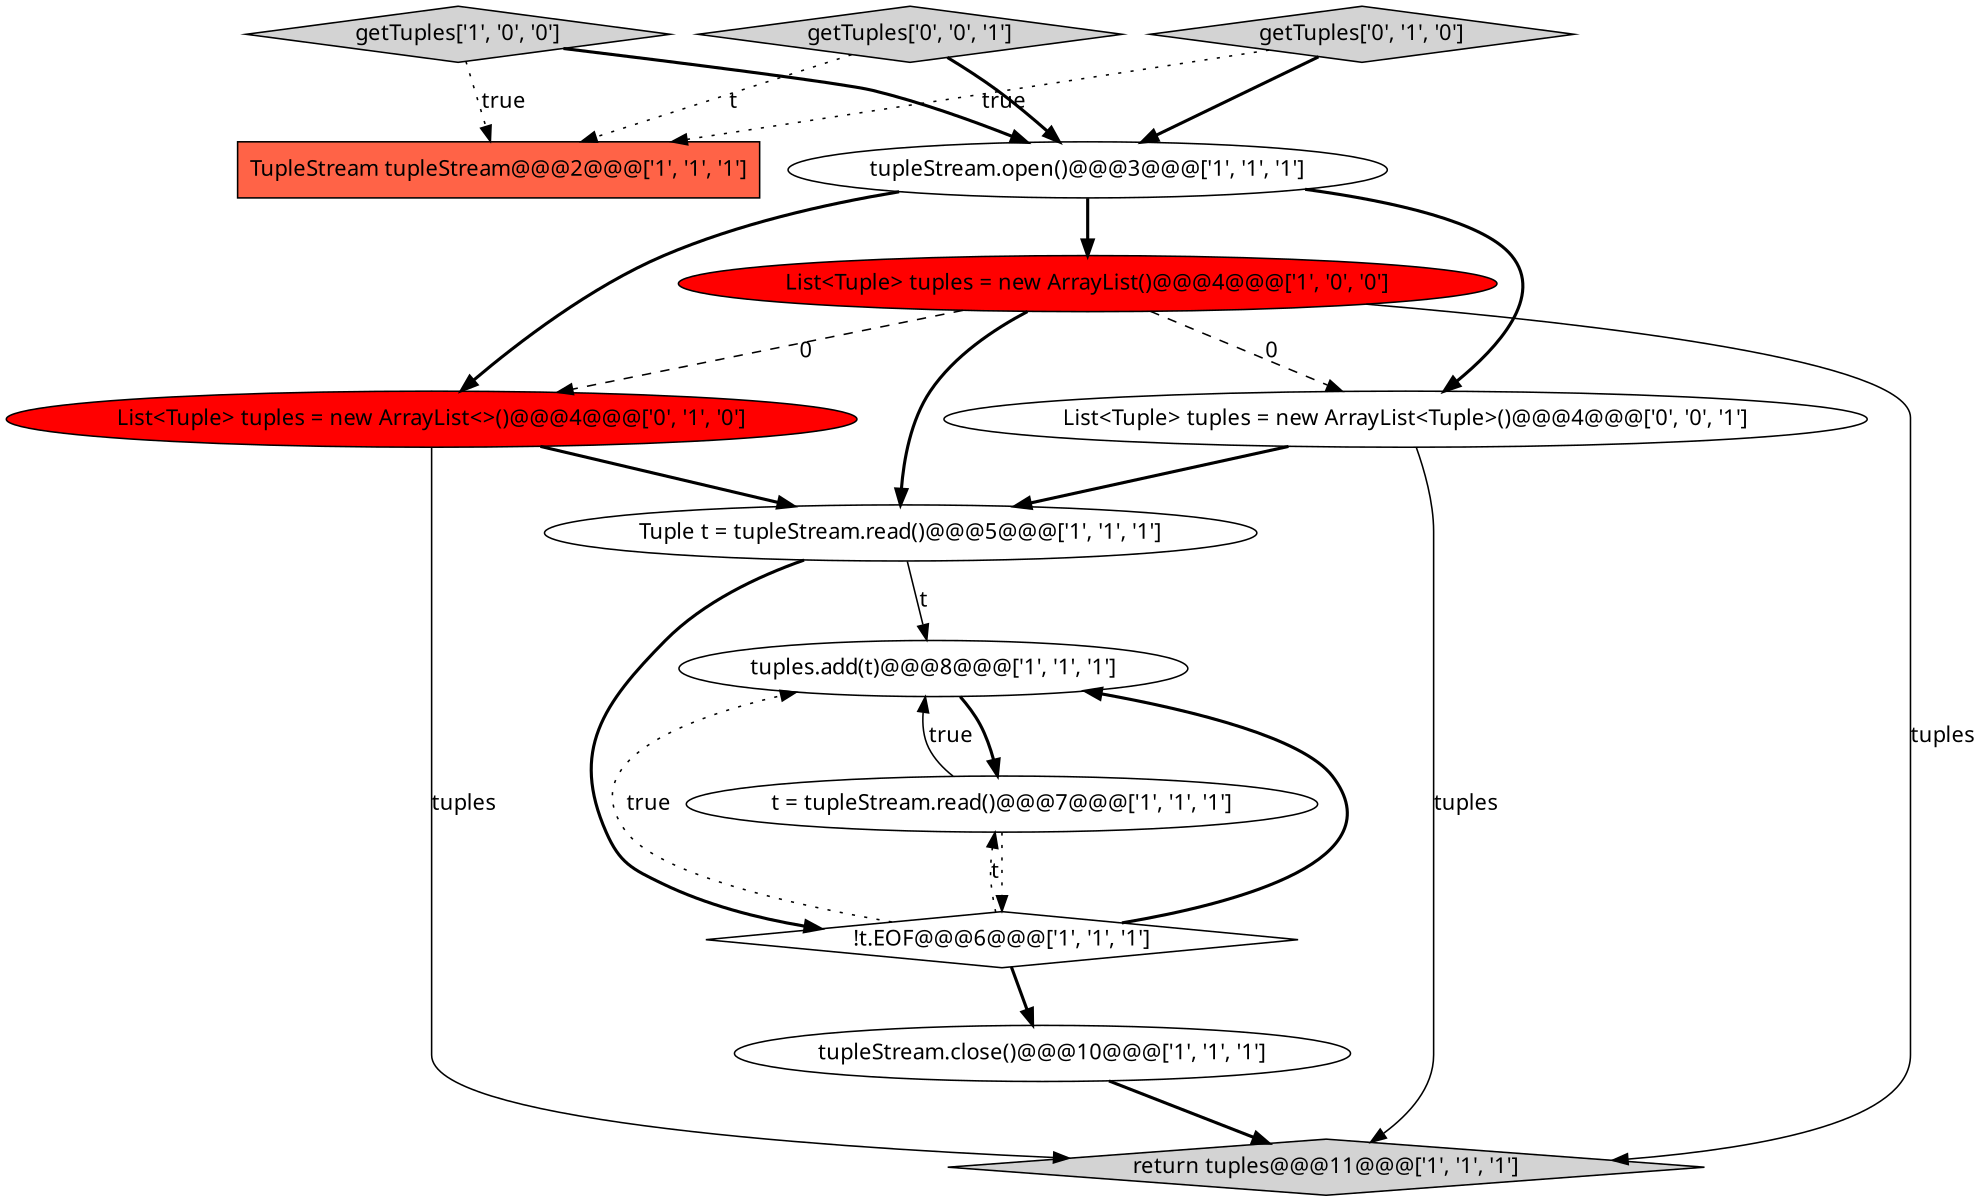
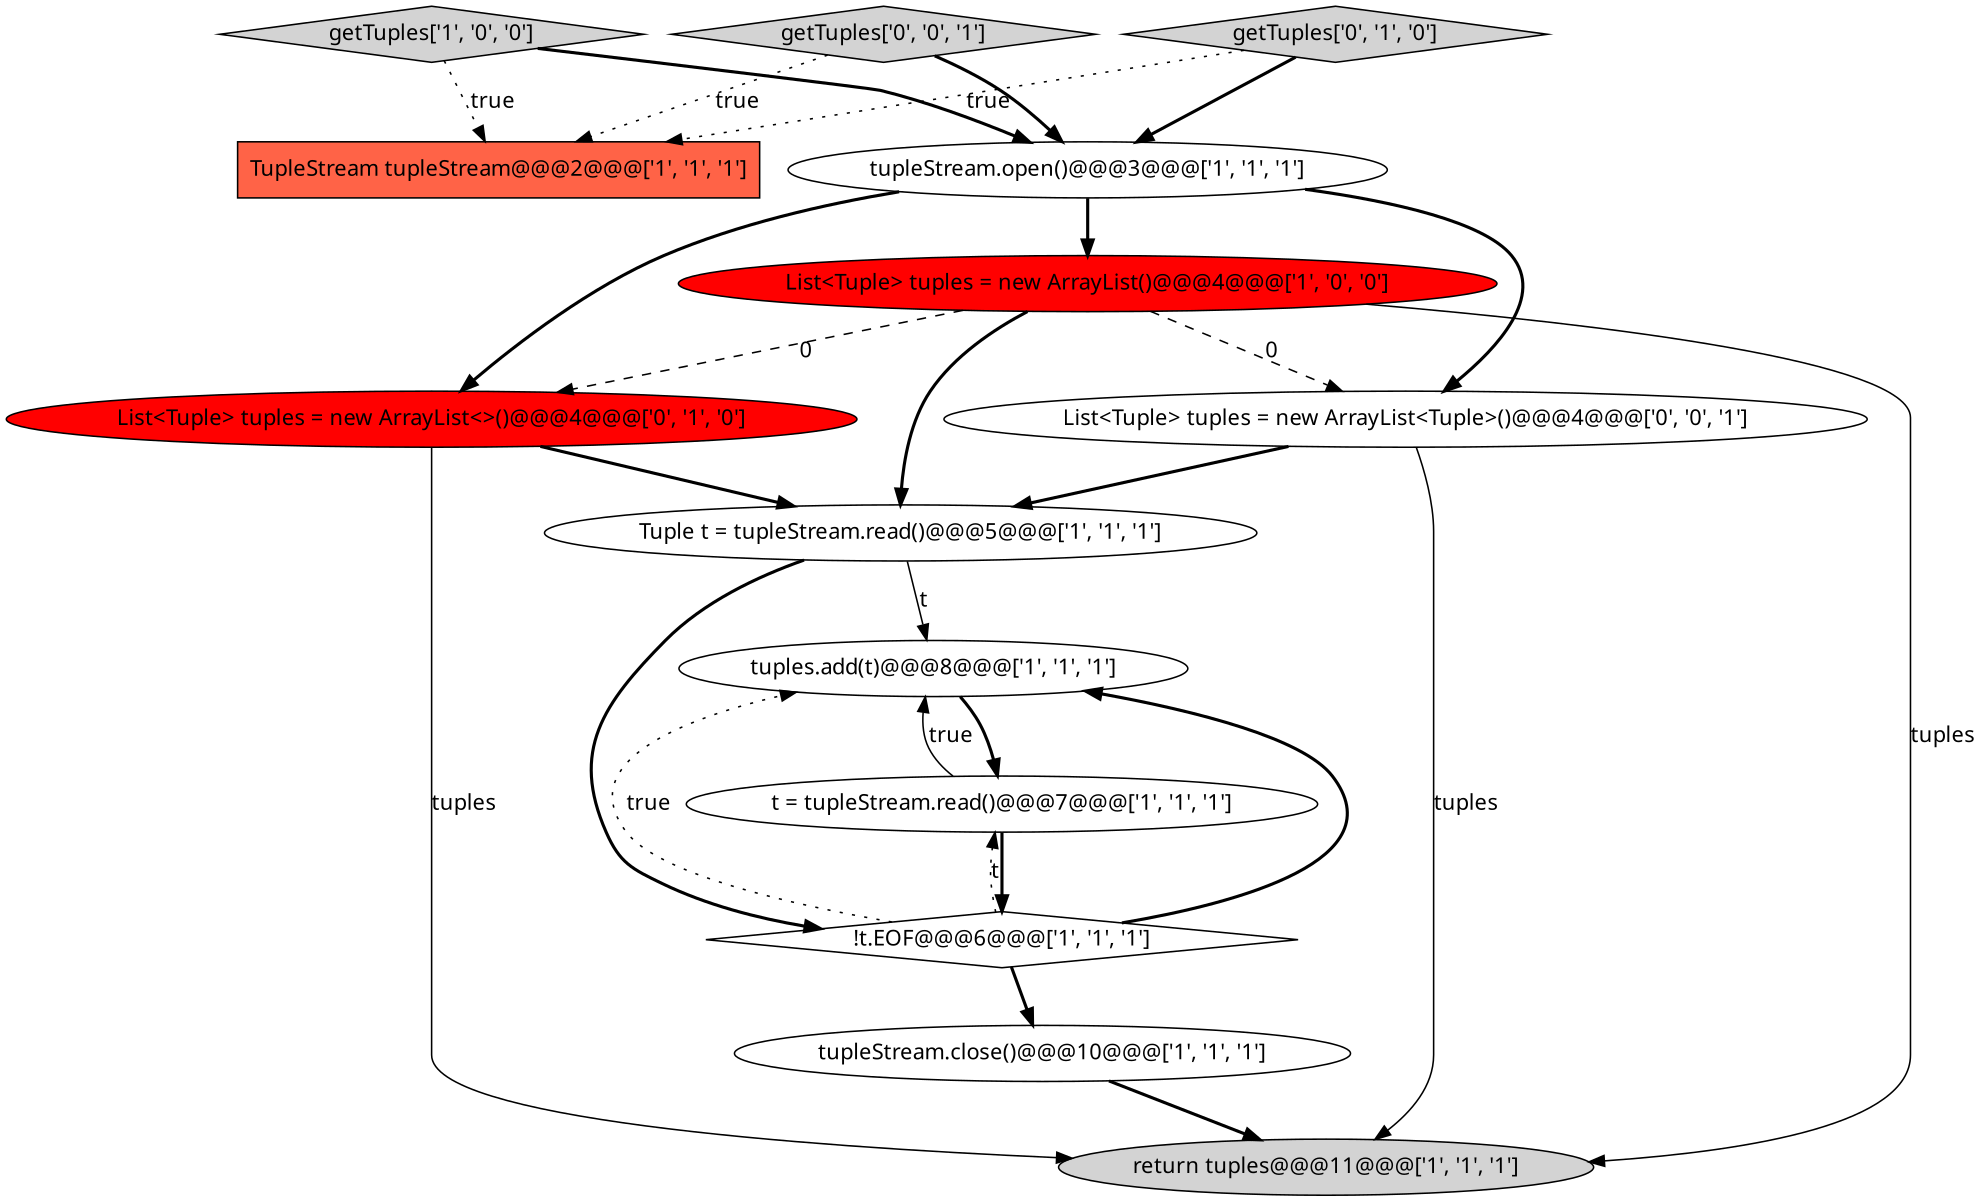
edge "getTuples['0', '0', '1']" -> "TupleStream tupleStream@@@2@@@['1', '1', '1']": label "t" -> "true"
edge "t = tupleStream.read()@@@7@@@['1', '1', '1']" -> "!t.EOF@@@6@@@['1', '1', '1']": style dotted -> bold
node "return tuples@@@11@@@['1', '1', '1']": shape diamond -> ellipse
